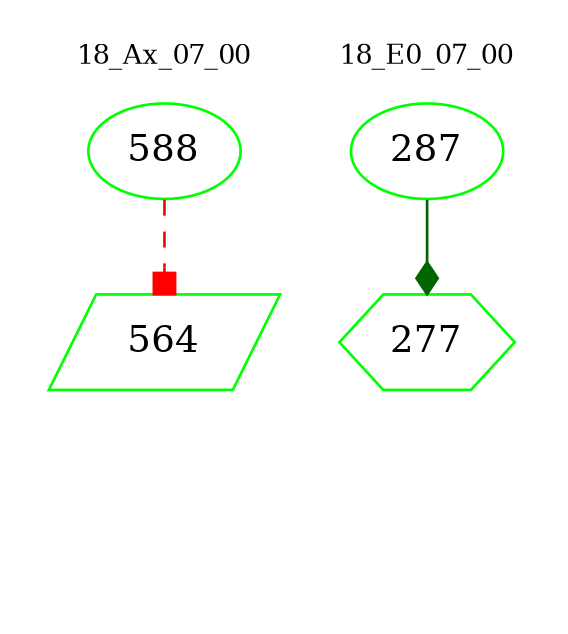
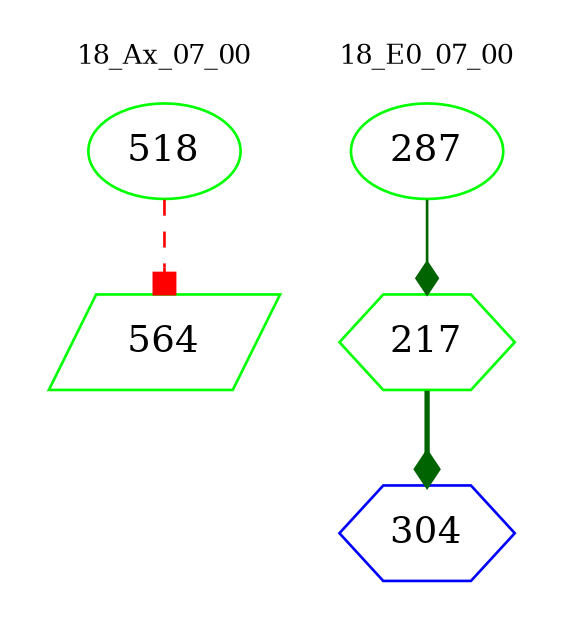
node "588": label "588" -> "518"
node "277": label "277" -> "217"
node "304": added
